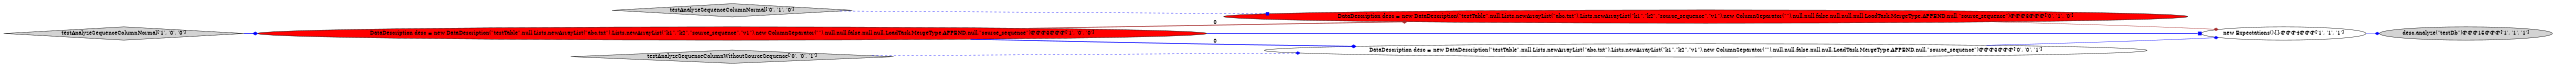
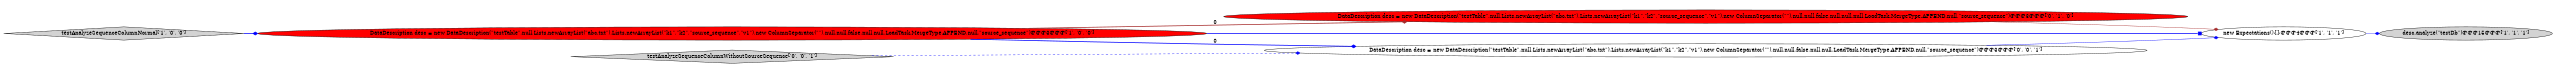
node "testAnalyzeSequenceColumnNormal['0', '1', '0']": removed
